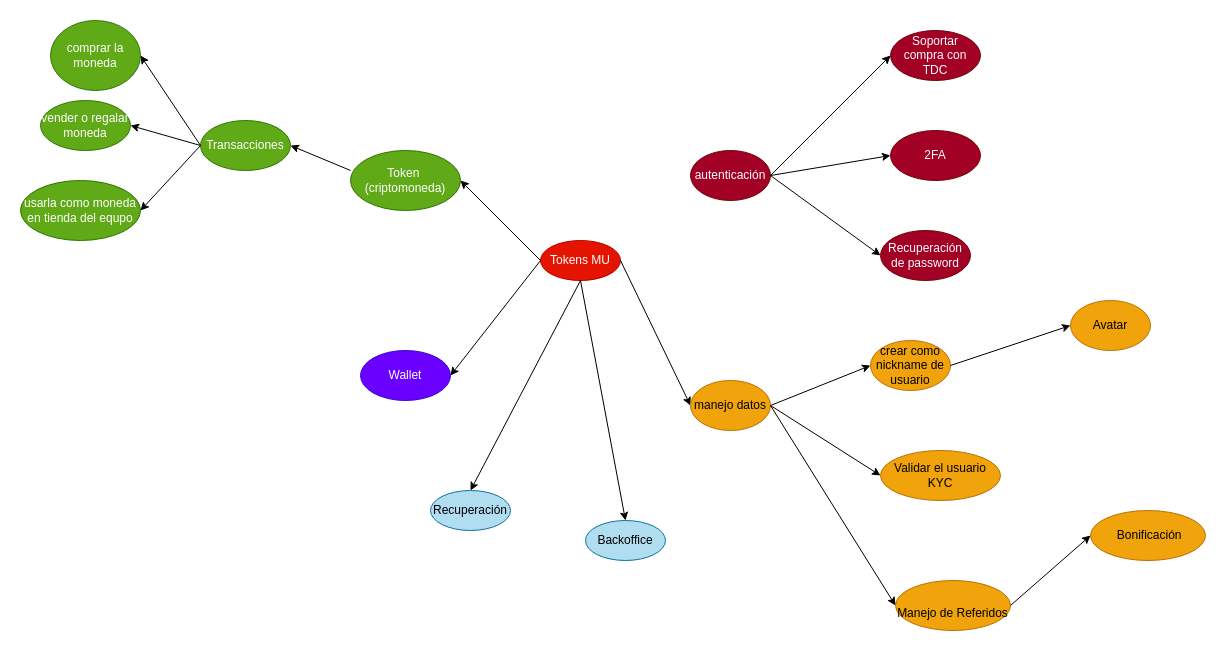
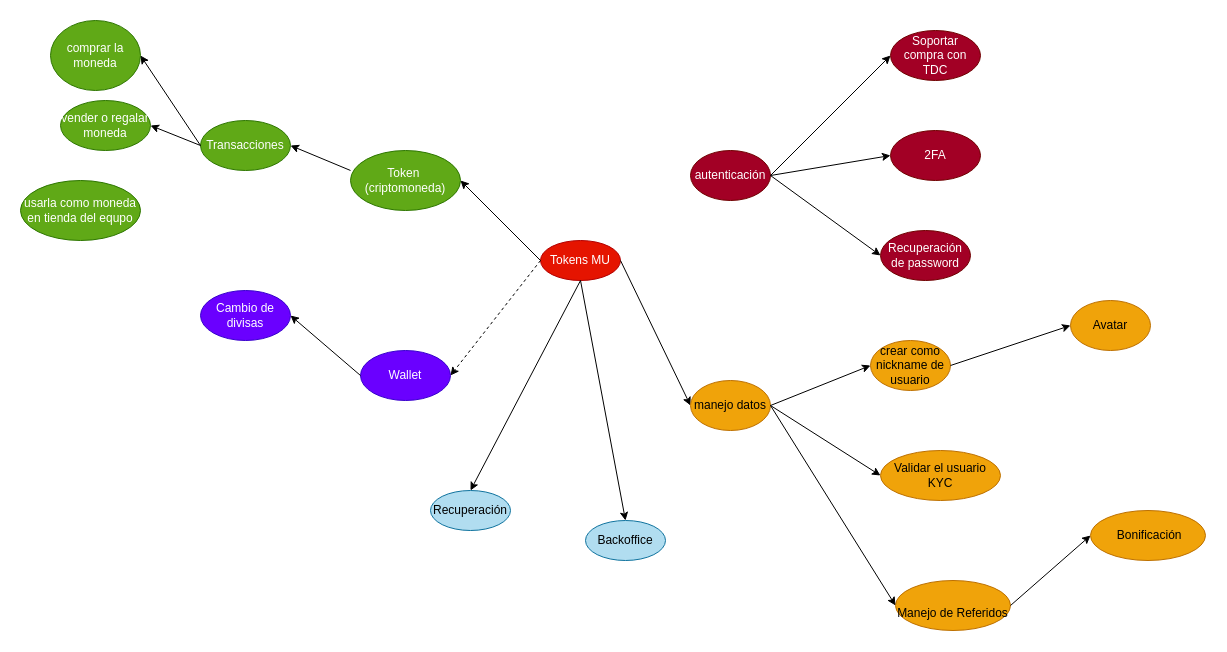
node "vender o regalar moneda": moved (86, 126) -> (106, 126)
edge "Transacciones" -> "usarla como moneda en tienda del equpo": removed
node "Cambio de divisas": added
edge "Tokens MU" -> "Wallet": style solid -> dashed
edge "Wallet" -> "Cambio de divisas": added
